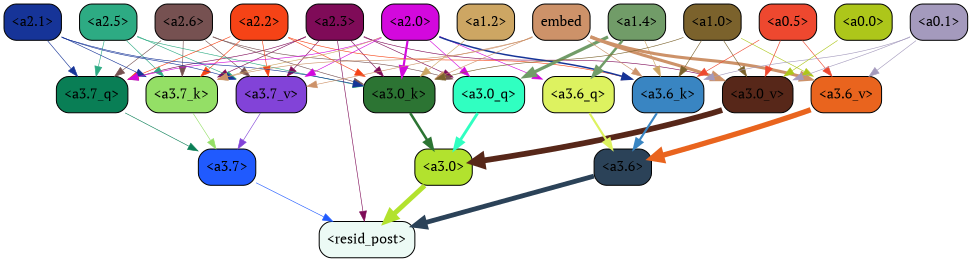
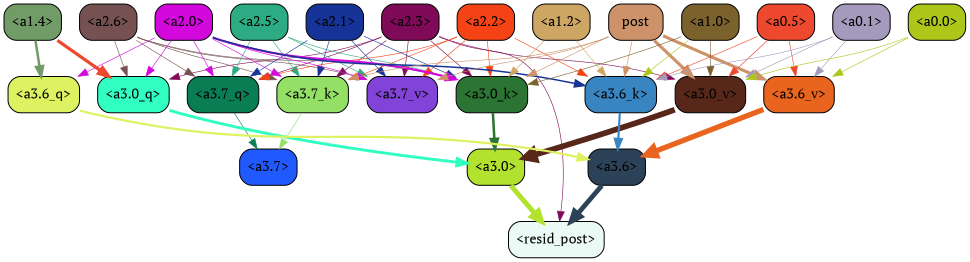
node "embed": label "embed" -> "post"
edge "<a1.0>" -> "<a3.6_k>": color #7b622c -> #adc61a
edge "<a1.0>" -> "<a3.6_v>": now "<a0.0>" -> "<a3.6_v>"
edge "<a1.4>" -> "<a3.0_q>": color #719c68 -> #ee482f
edge "<a1.4>" -> "<a3.6_k>": now "<a1.2>" -> "<a3.6_k>"
edge "<a2.0>" -> "<a3.7_k>": color #cda663 -> #d308dd
edge "<a3.7_v>" -> "<a3.7>": removed
edge "<a3.7>" -> "<resid_post>": removed
